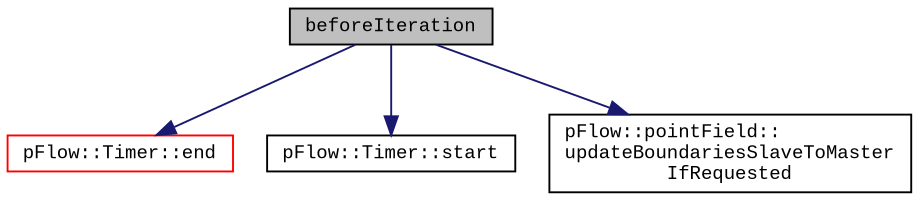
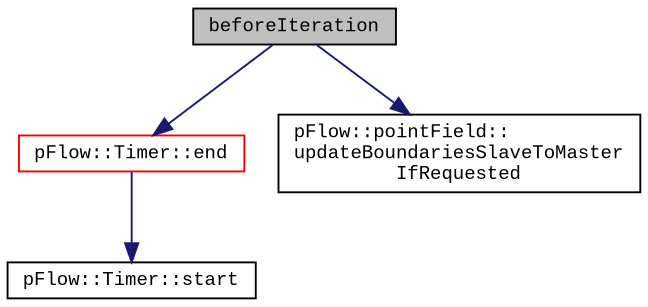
edge "beforeIteration" -> "pFlow::Timer::start": now "pFlow::Timer::end" -> "pFlow::Timer::start"
